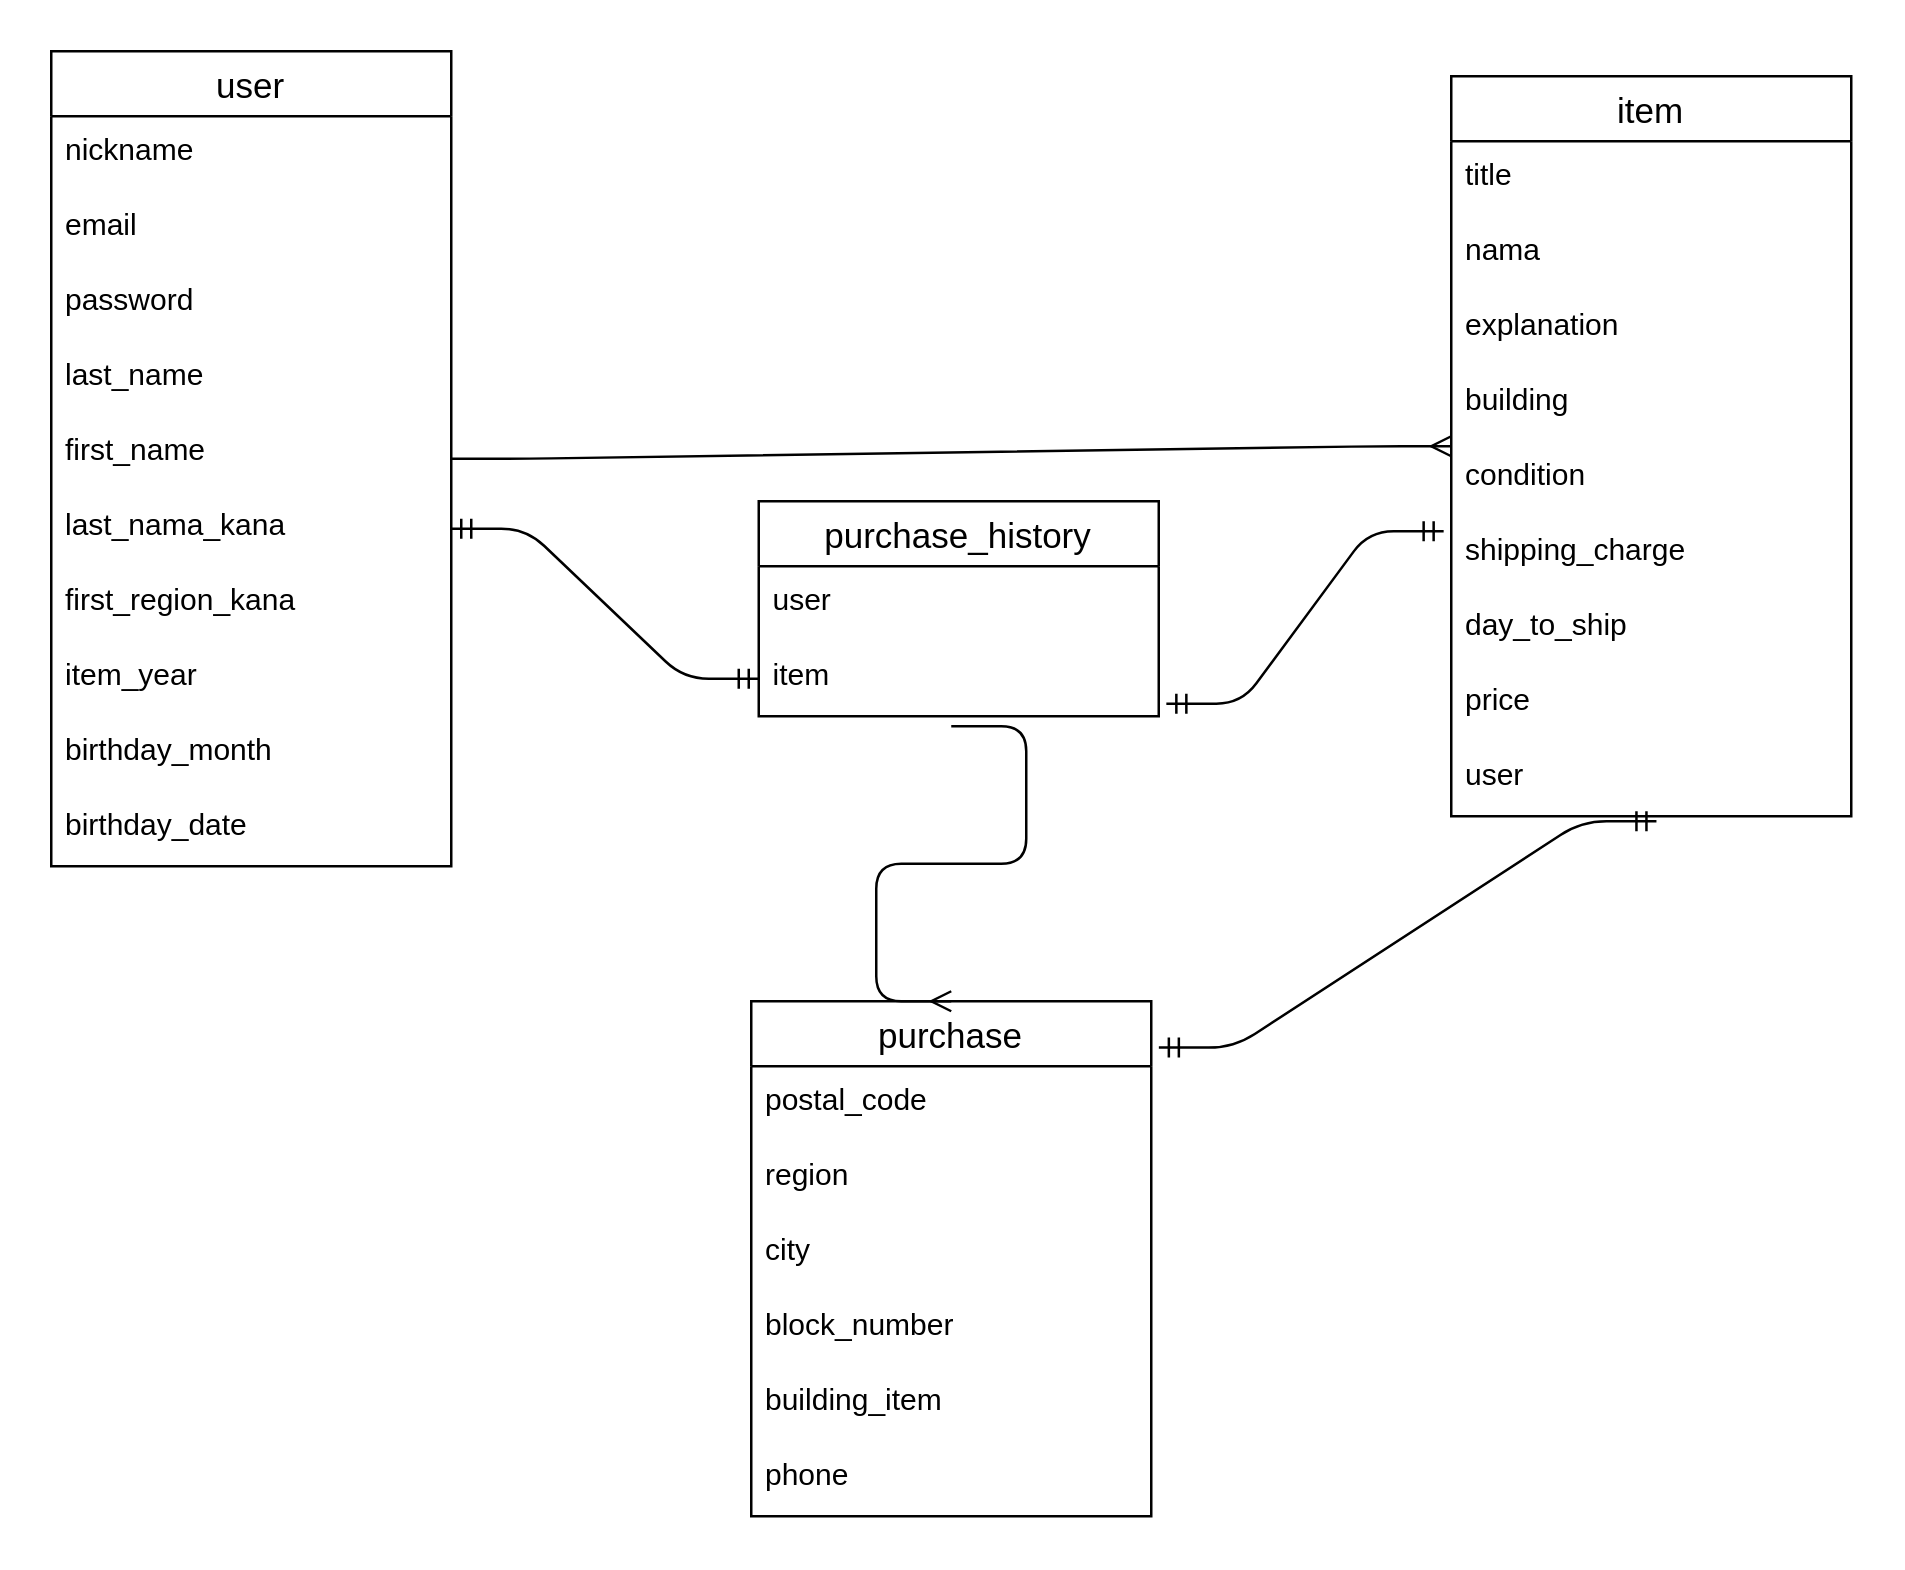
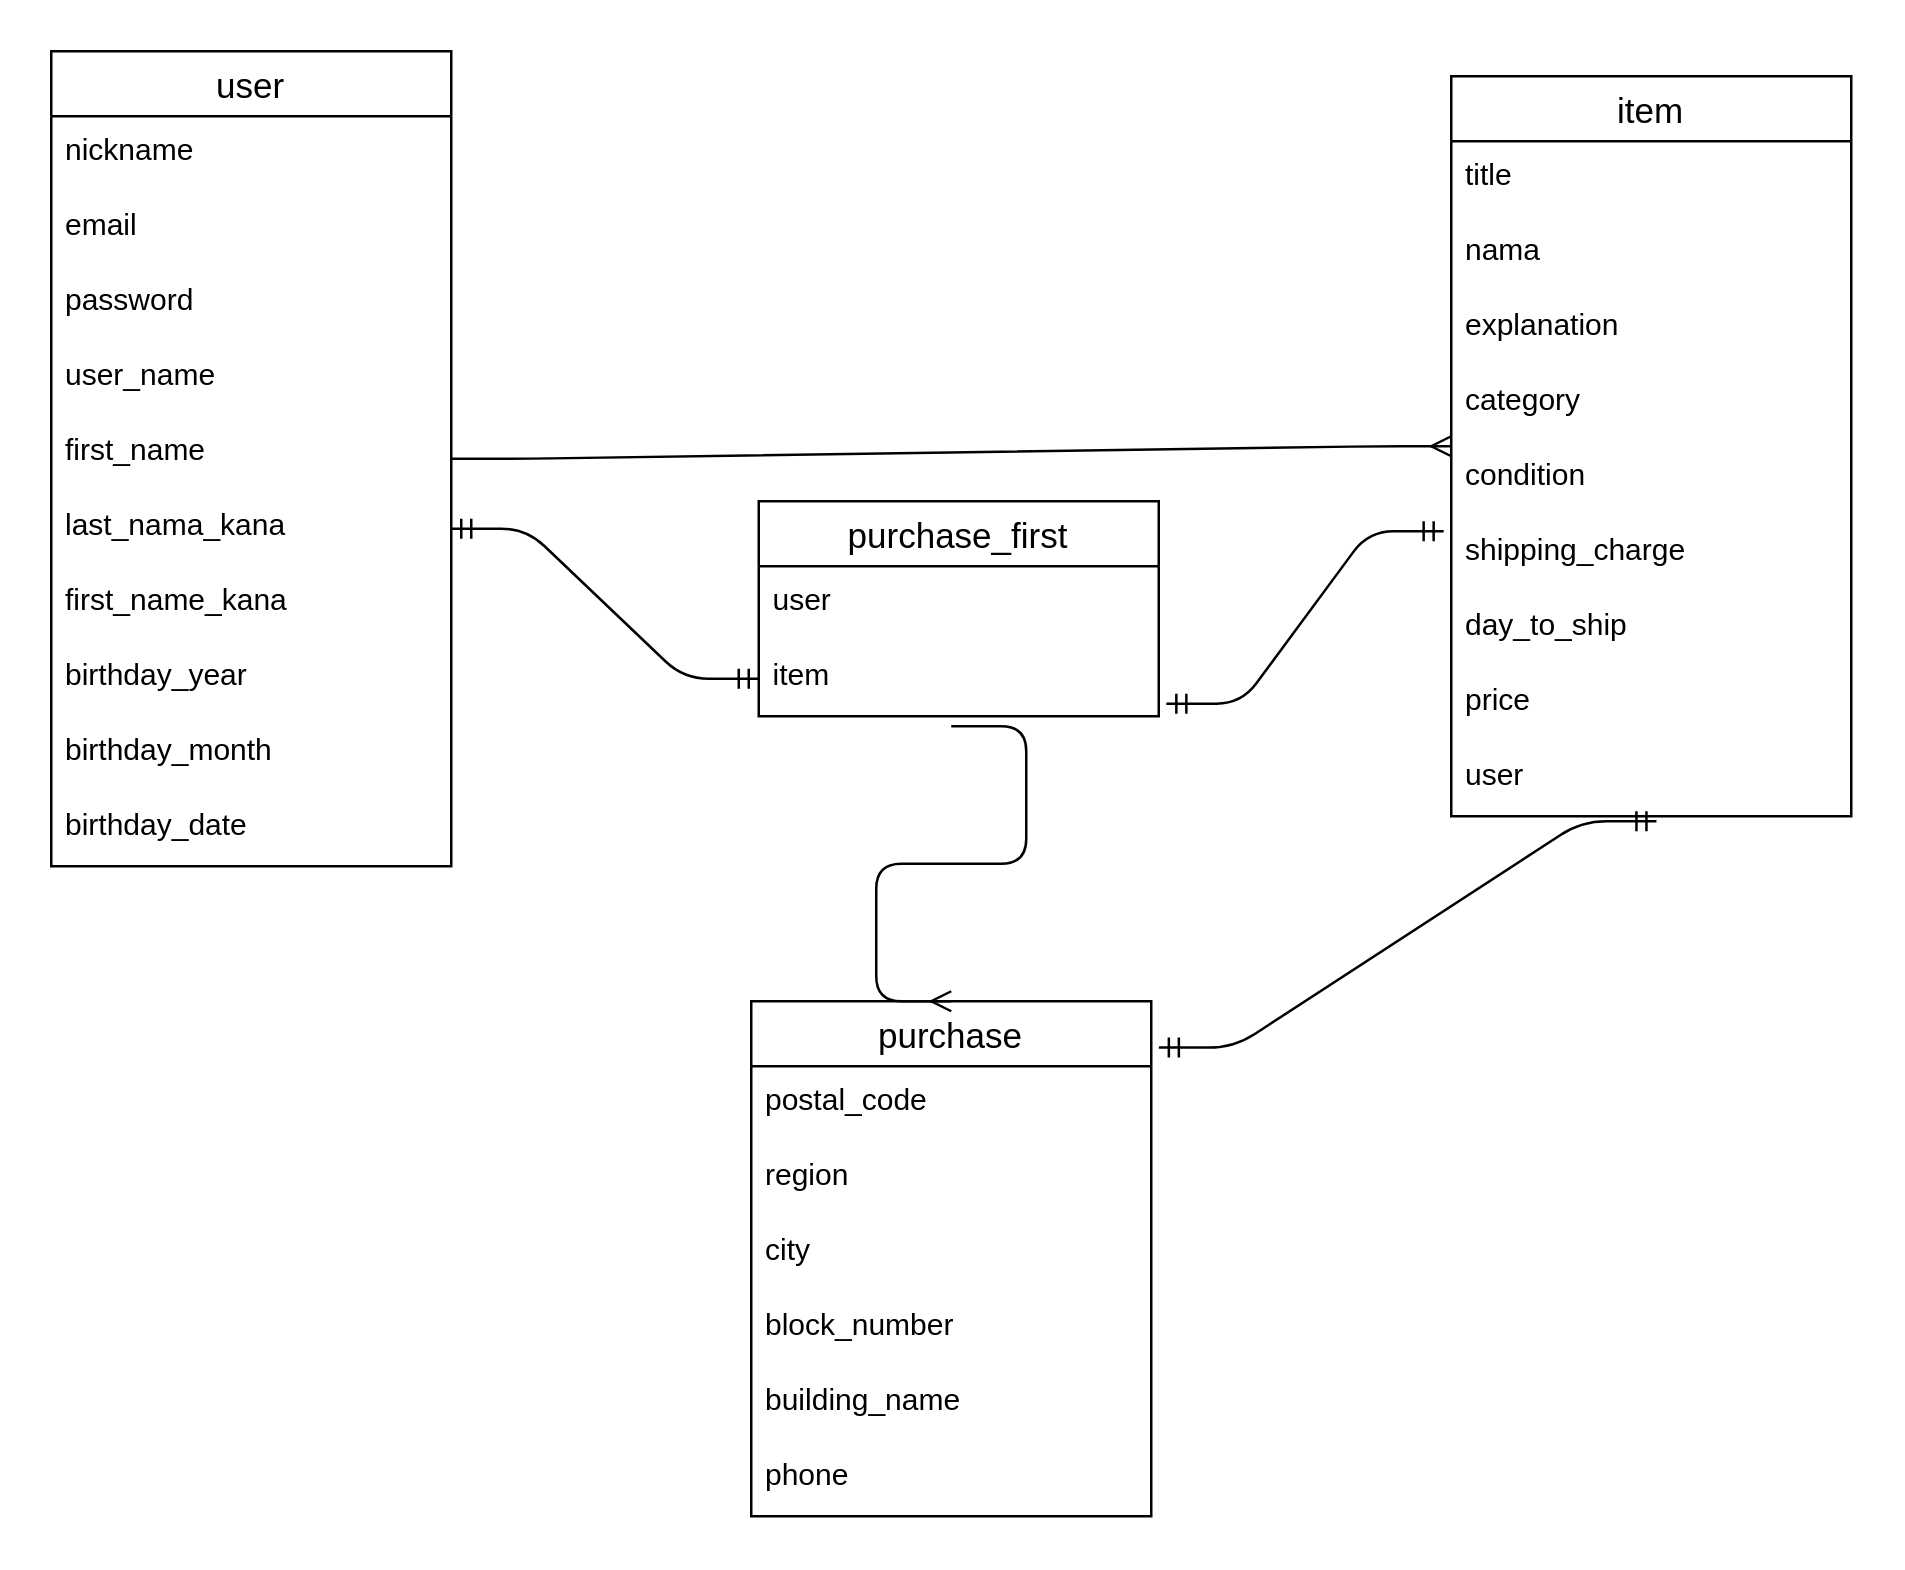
node "last_name": label "last_name" -> "user_name"
node "building": label "building" -> "category"
node "purchase_history": label "purchase_history" -> "purchase_first"
node "first_region_kana": label "first_region_kana" -> "first_name_kana"
node "item_year": label "item_year" -> "birthday_year"
node "building_item": label "building_item" -> "building_name"
